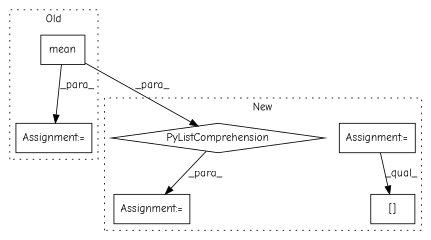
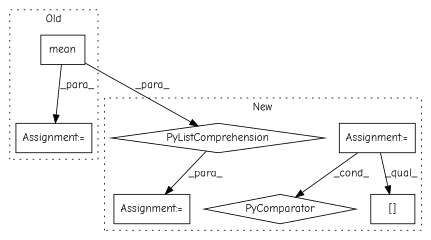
node "PyComparator": added
